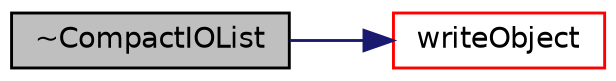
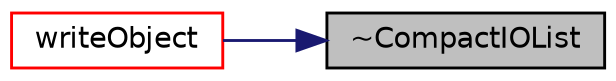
edge "~CompactIOList" -> "writeObject": reversed
